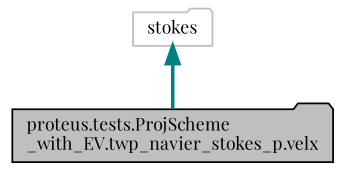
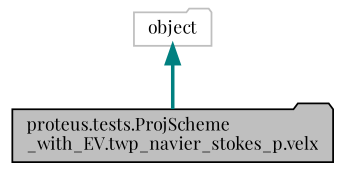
node "stokes": label "stokes" -> "object"
